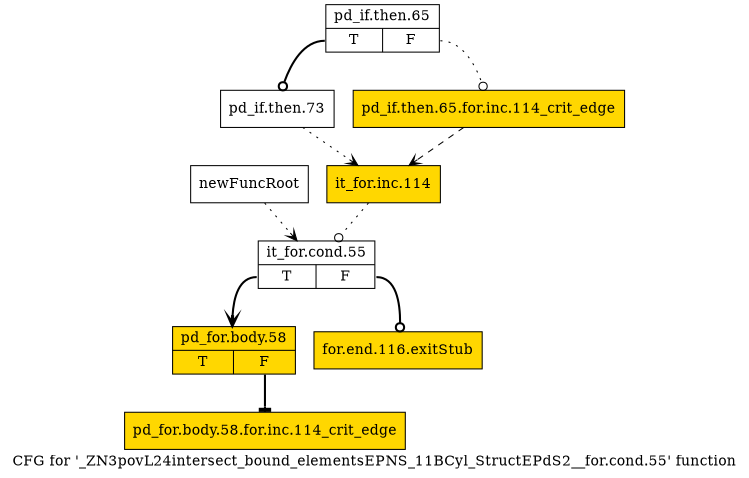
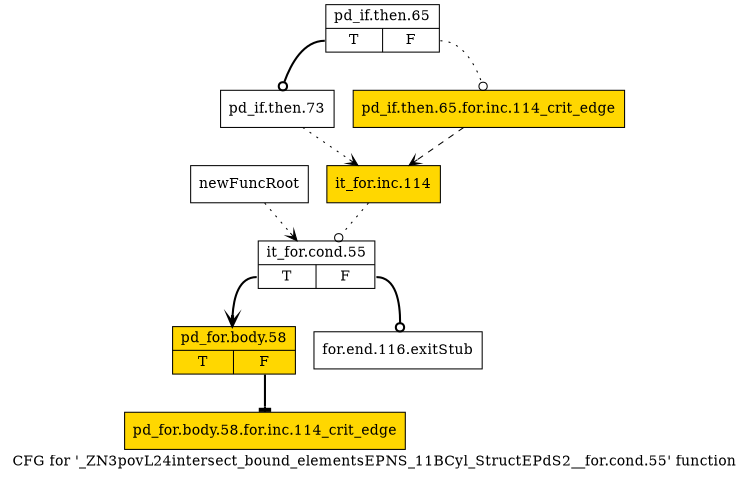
node "for.end.116.exitStub": fillcolor gold -> white
